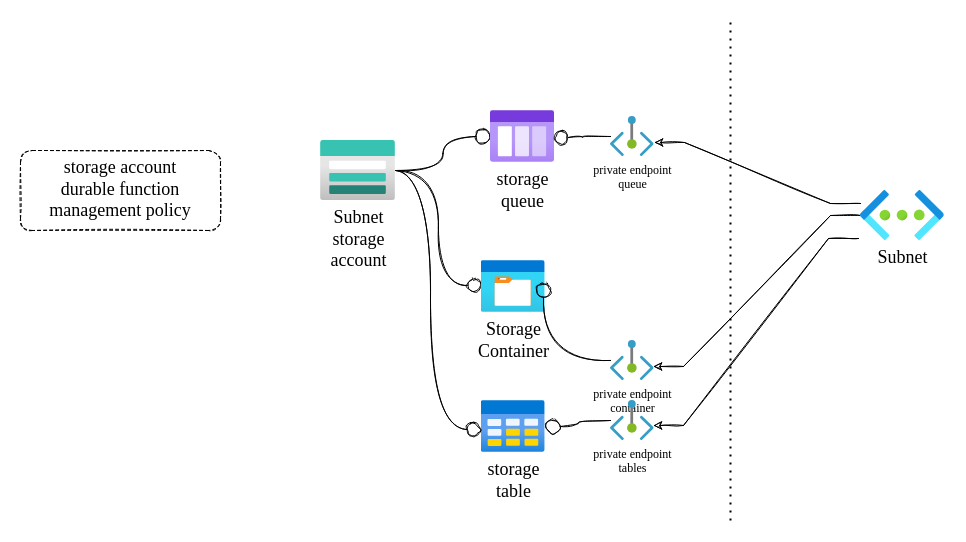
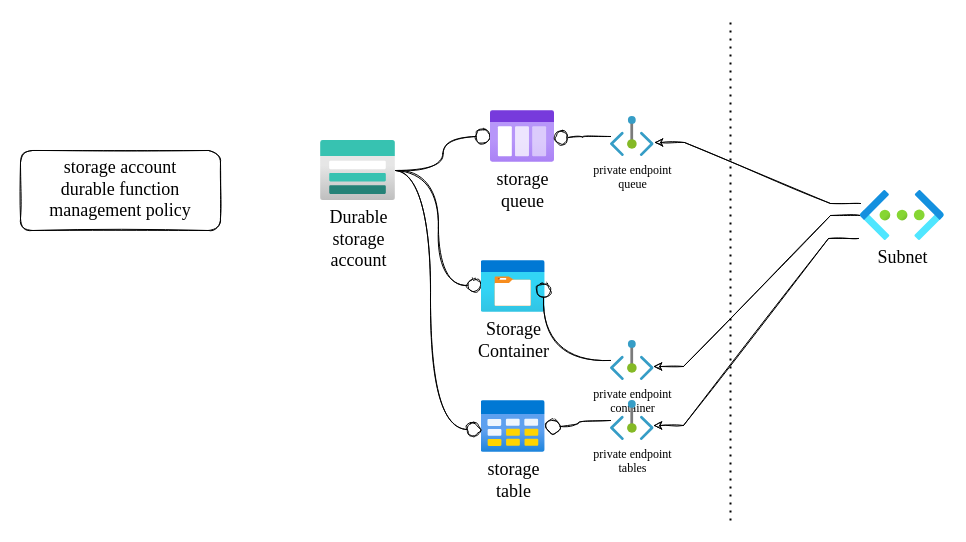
node "storage account durable function management policy": style dashed -> solid
node "Subnet storage account": label "Subnet storage account" -> "Durable storage account"
